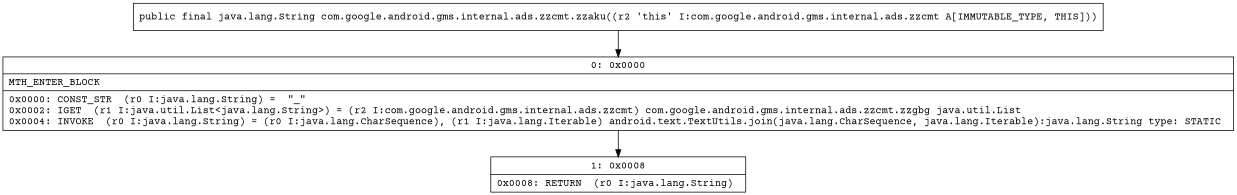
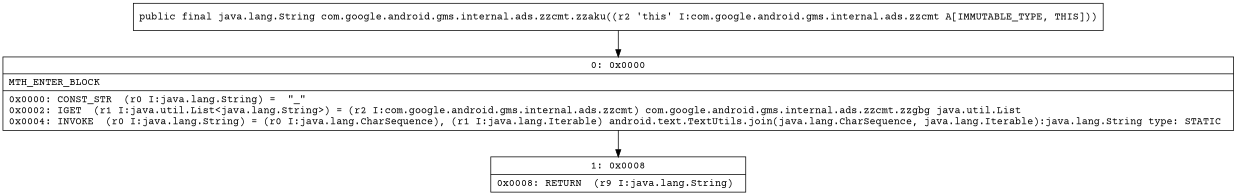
node "1: 0x0008": text "0x0008: RETURN  (r0 I:java.lang.String)" -> "0x0008: RETURN  (r9 I:java.lang.String)"
